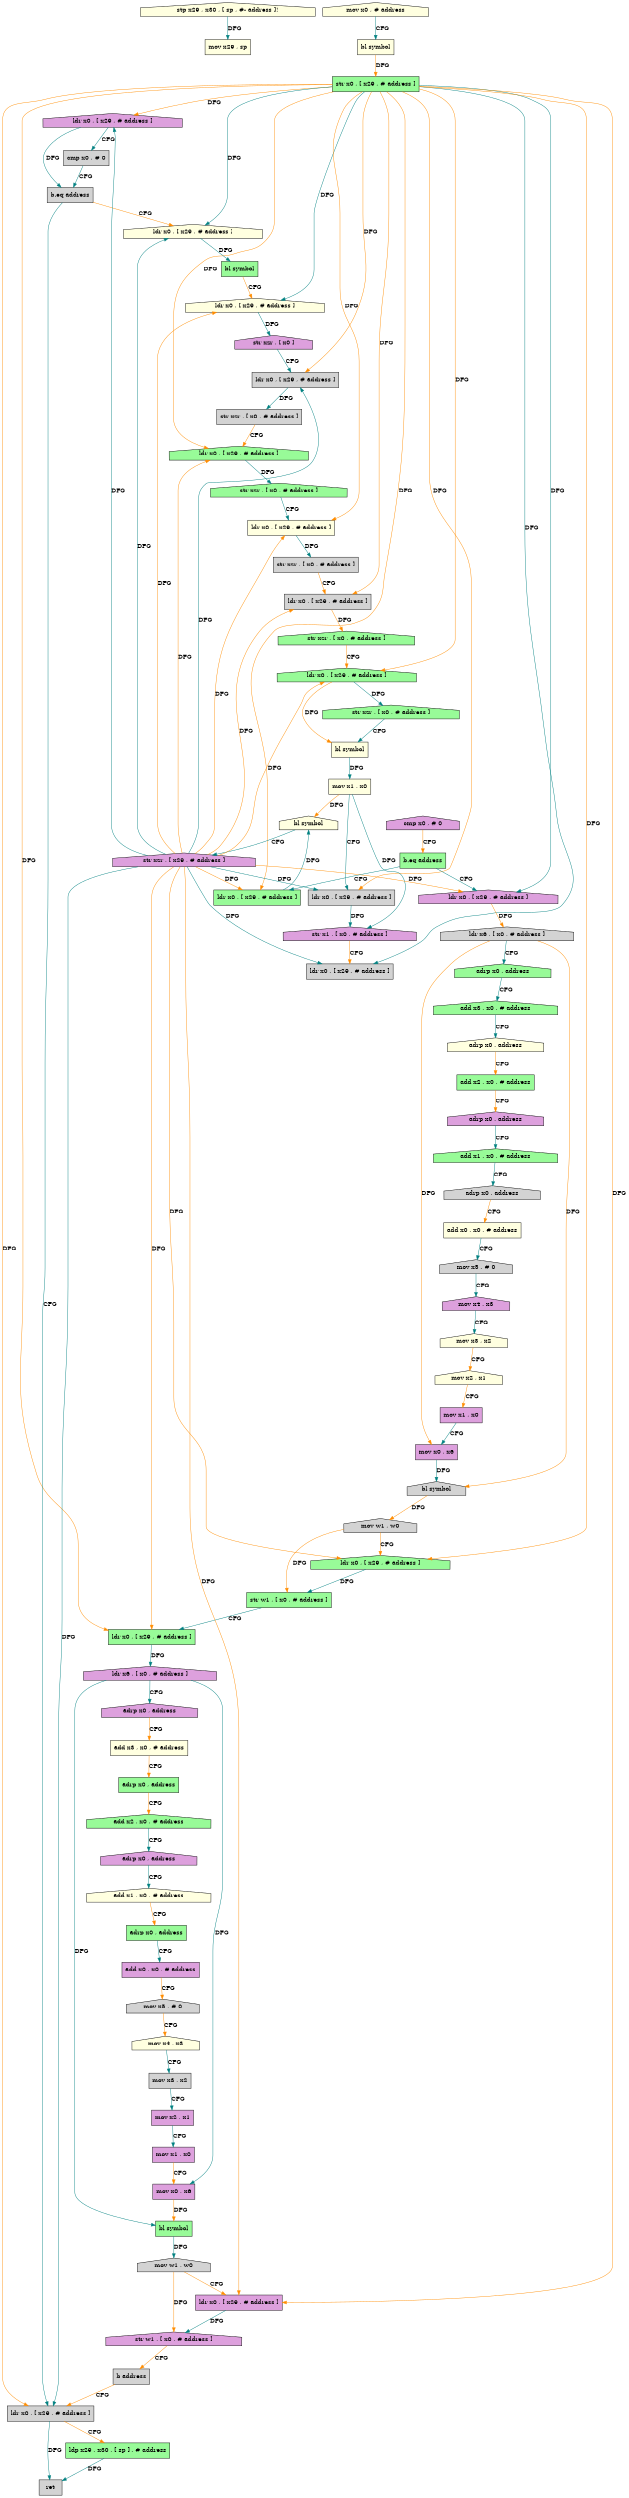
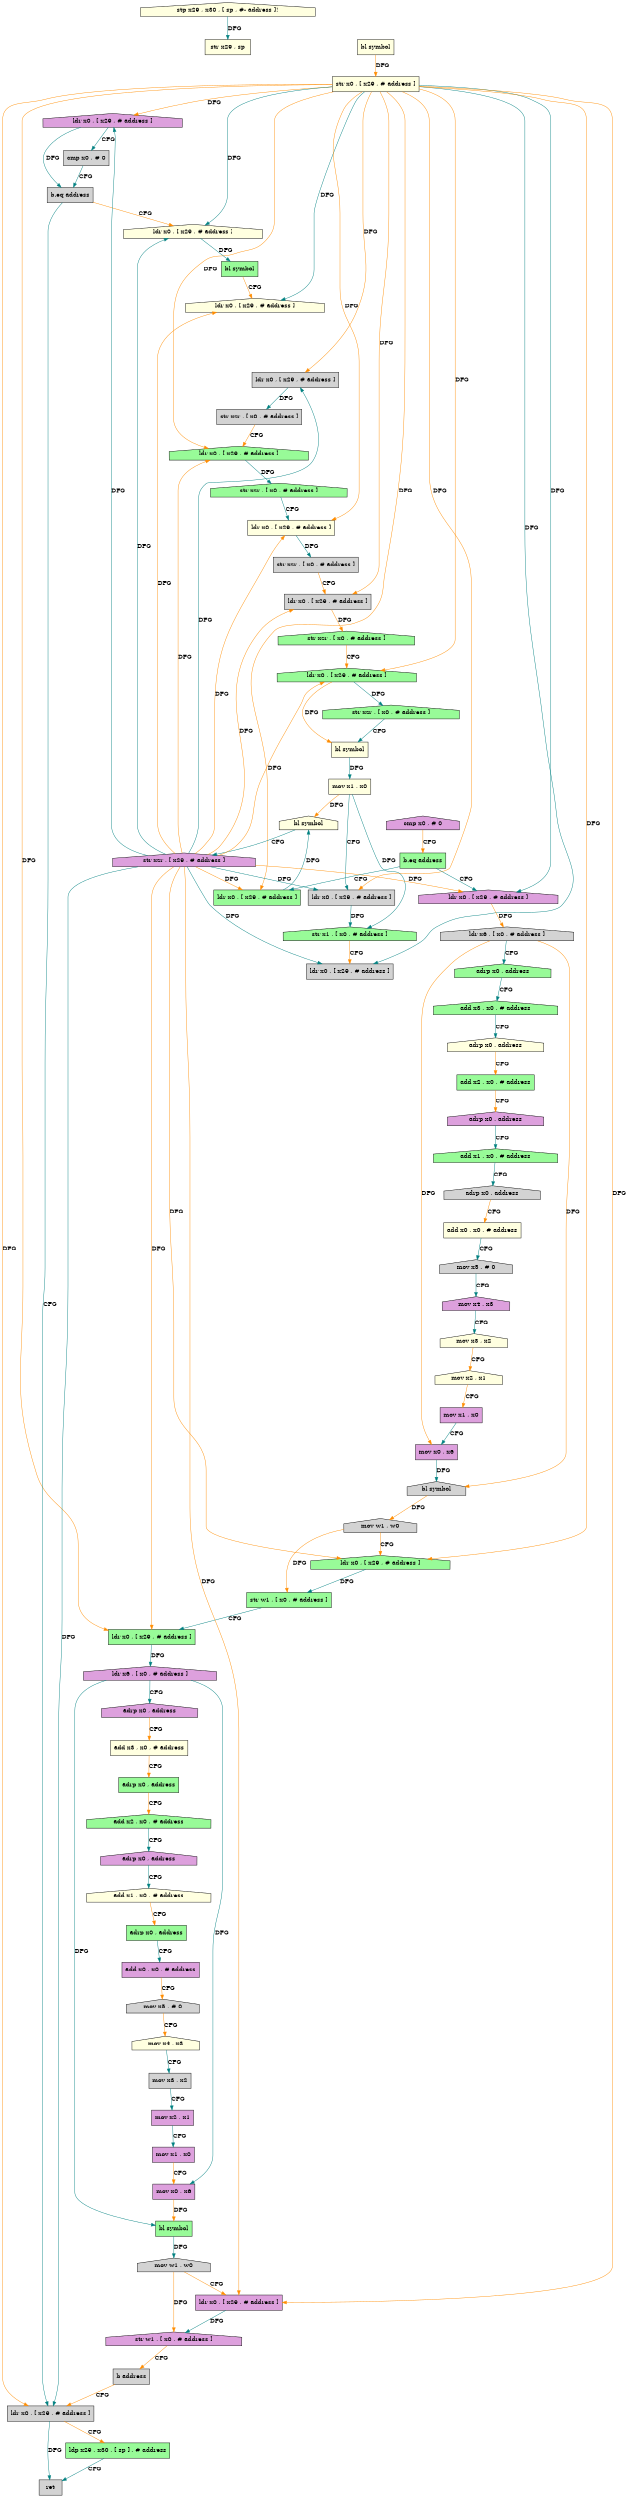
node "mov x0 , # address": removed
node "mov x29 , sp": label "mov x29 , sp" -> "str x29 , sp"
node "str x0 , [ x29 , # address ]": fillcolor palegreen -> lightyellow
node "str xzr , [ x0 ]": removed
node "str x1 , [ x0 , # address ]": fillcolor plum -> palegreen
edge "ldp x29 , x30 , [ sp ] , # address" -> "ret": label "DFG" -> "CFG"
